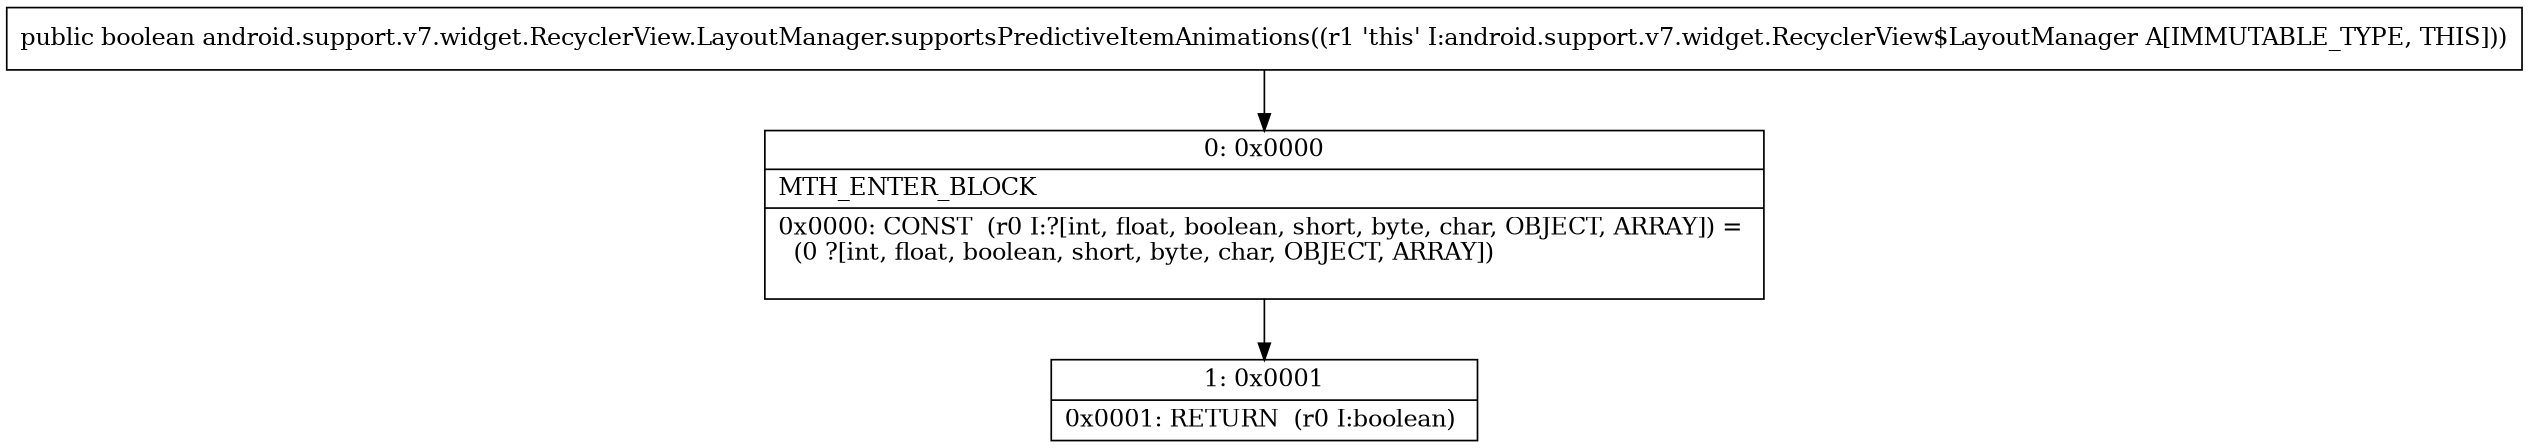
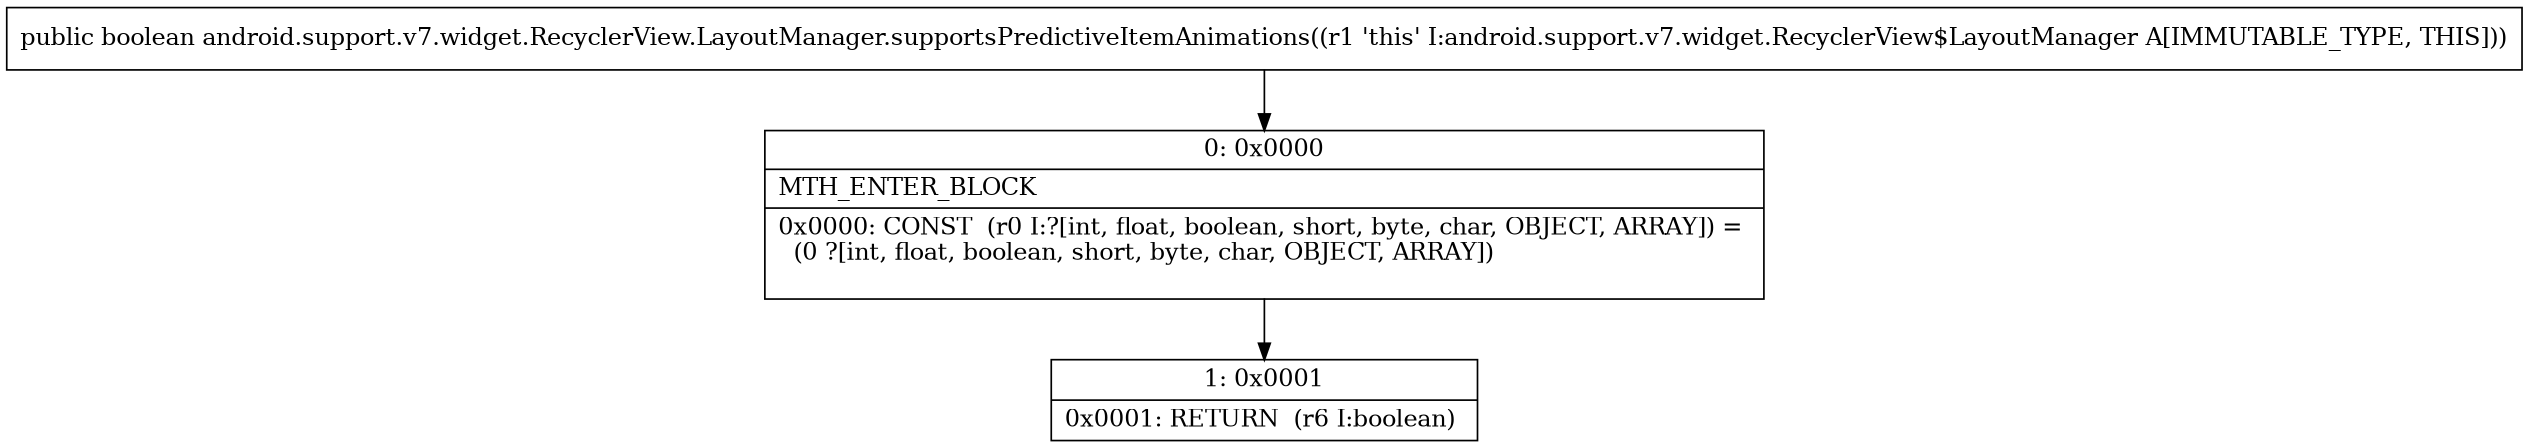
node "1: 0x0001": text "0x0001: RETURN  (r0 I:boolean)" -> "0x0001: RETURN  (r6 I:boolean)"
